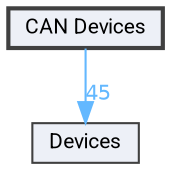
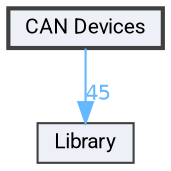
node "Devices": label "Devices" -> "Library"
